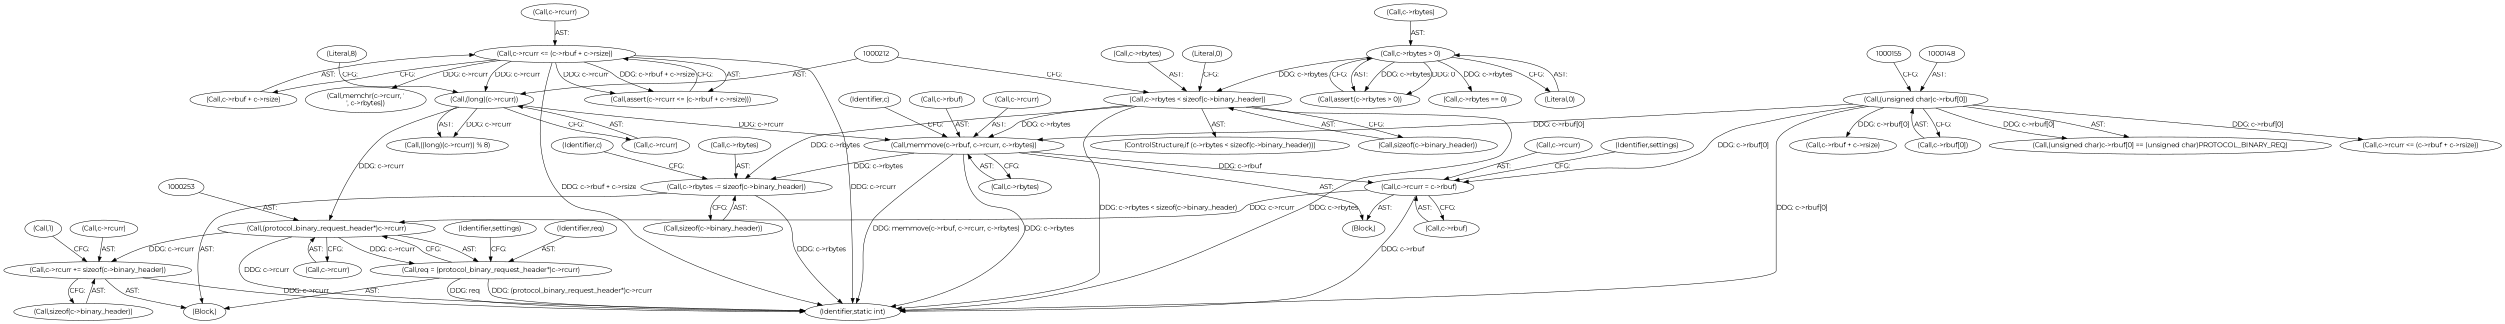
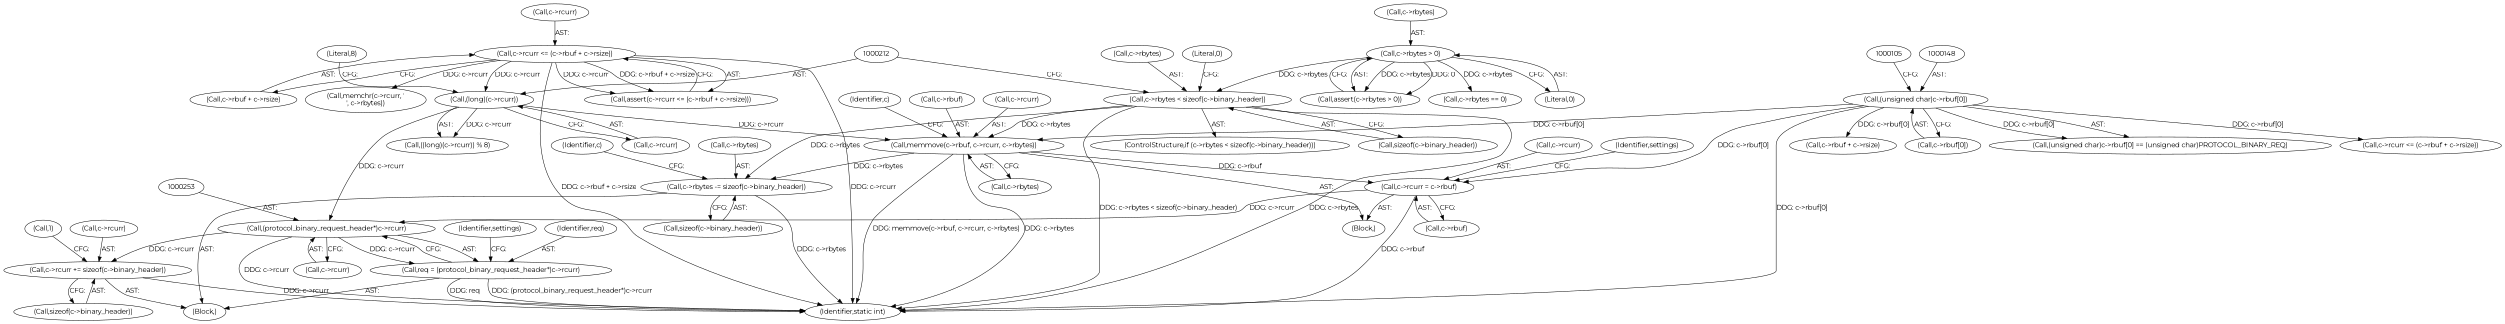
node "1000155": label "1000155" -> "1000105"
